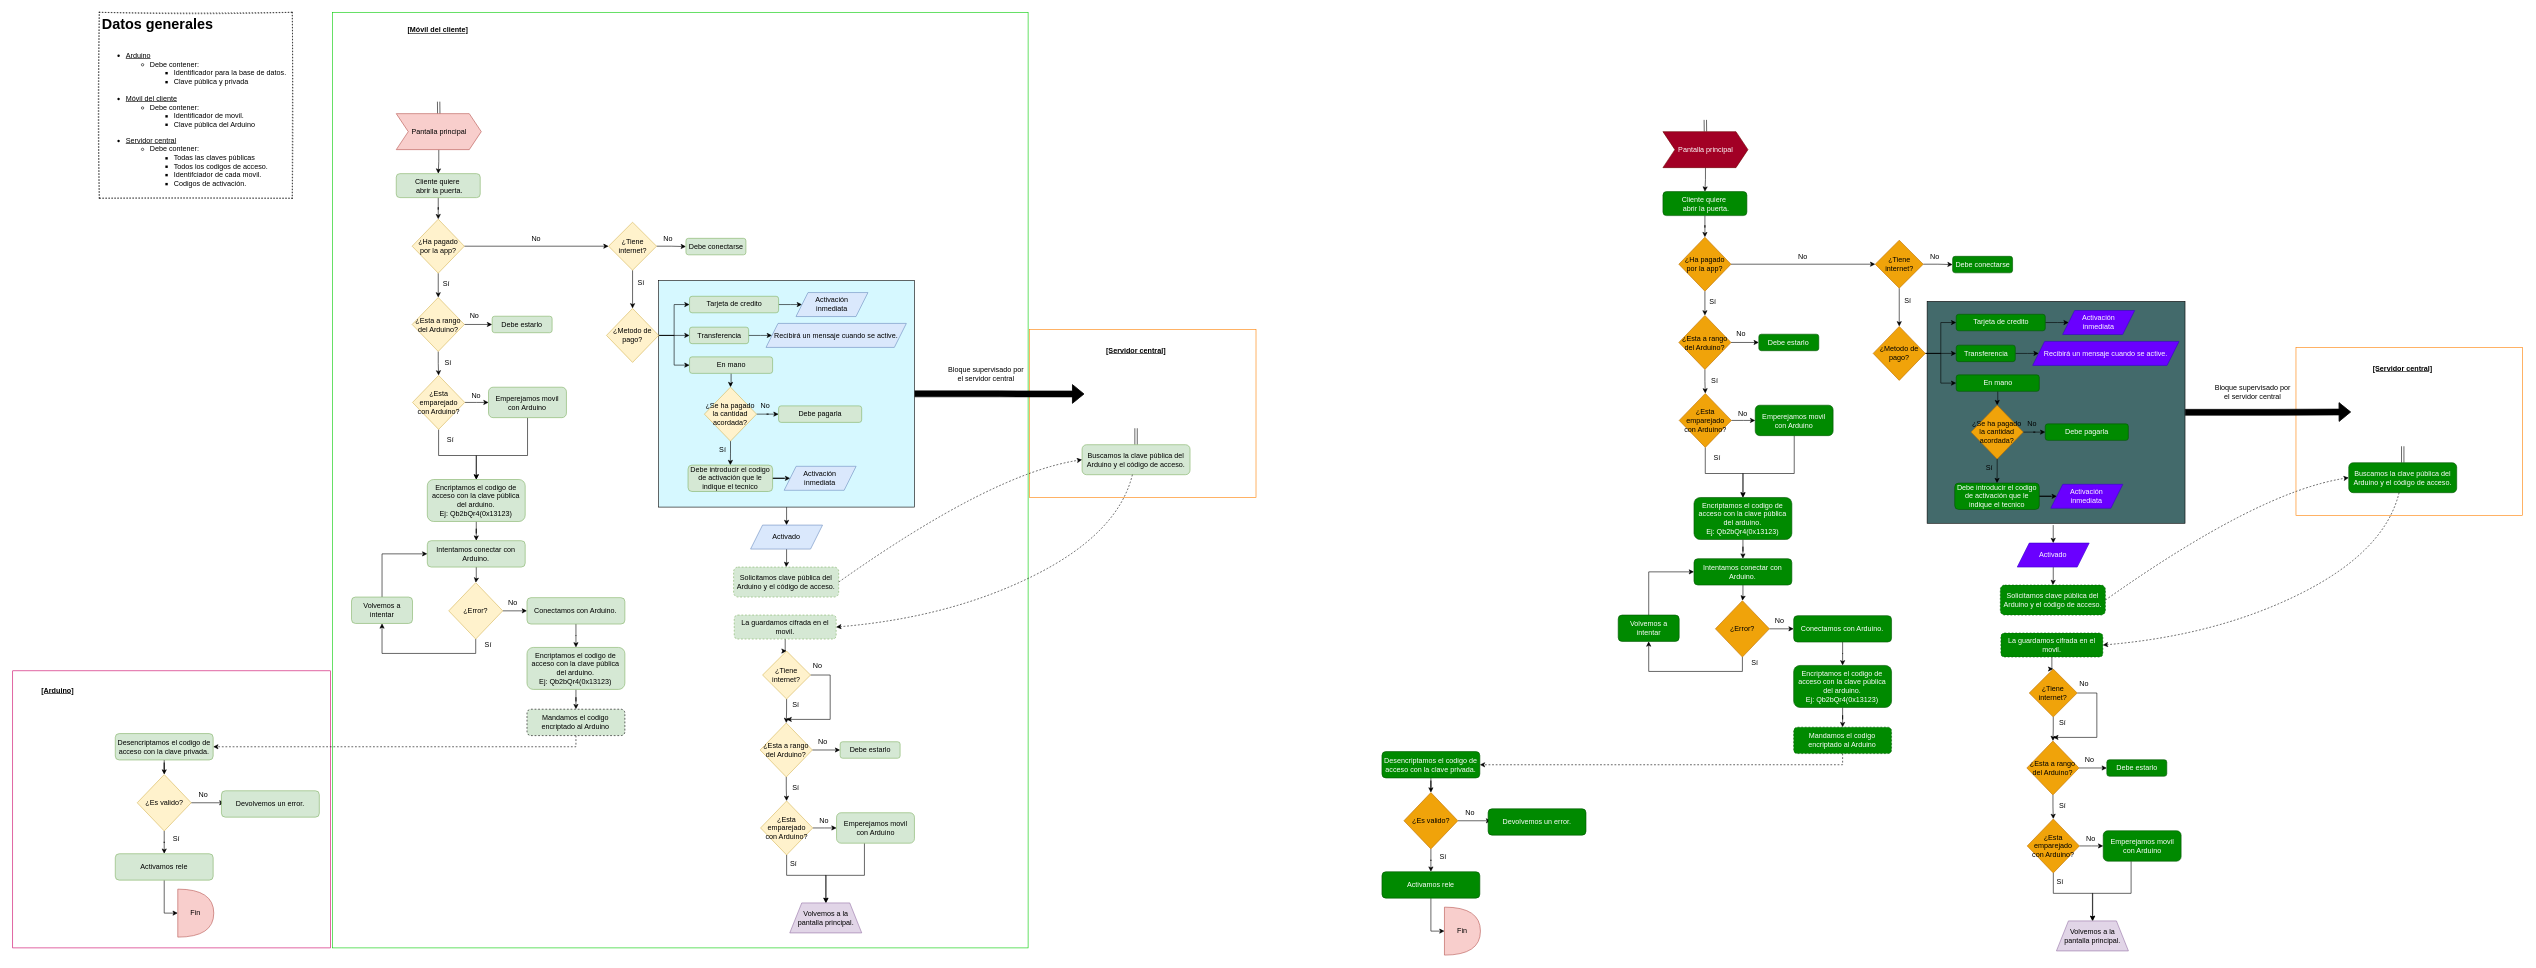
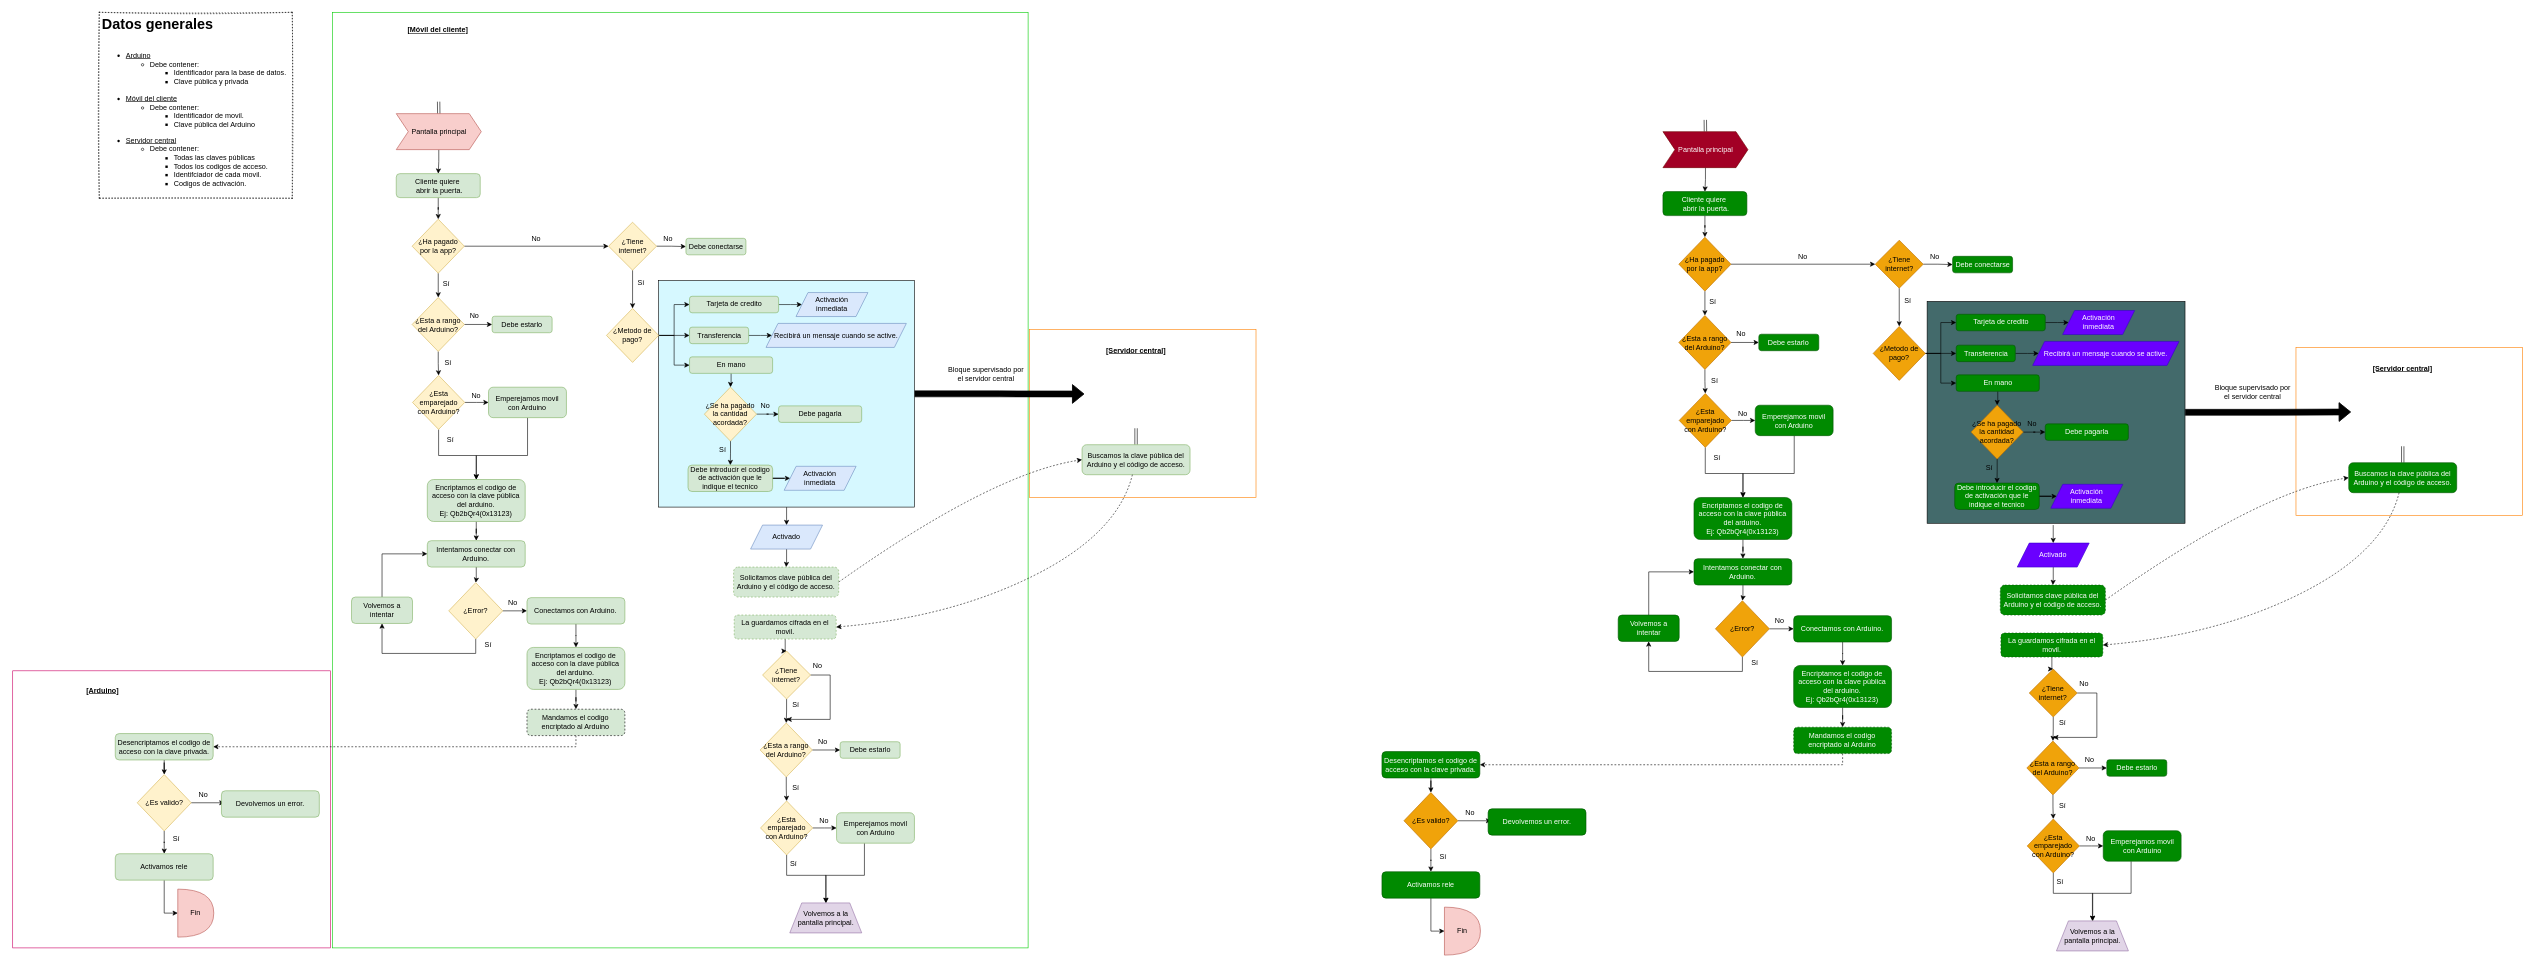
node "[Arduino]": moved (57, 691) -> (102, 691)
